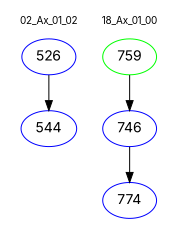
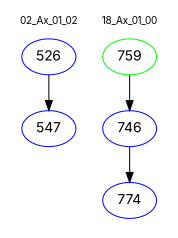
node "544": label "544" -> "547"
